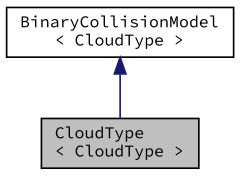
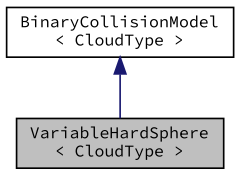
node "CloudType < CloudType >": label "CloudType < CloudType >" -> "VariableHardSphere < CloudType >"
